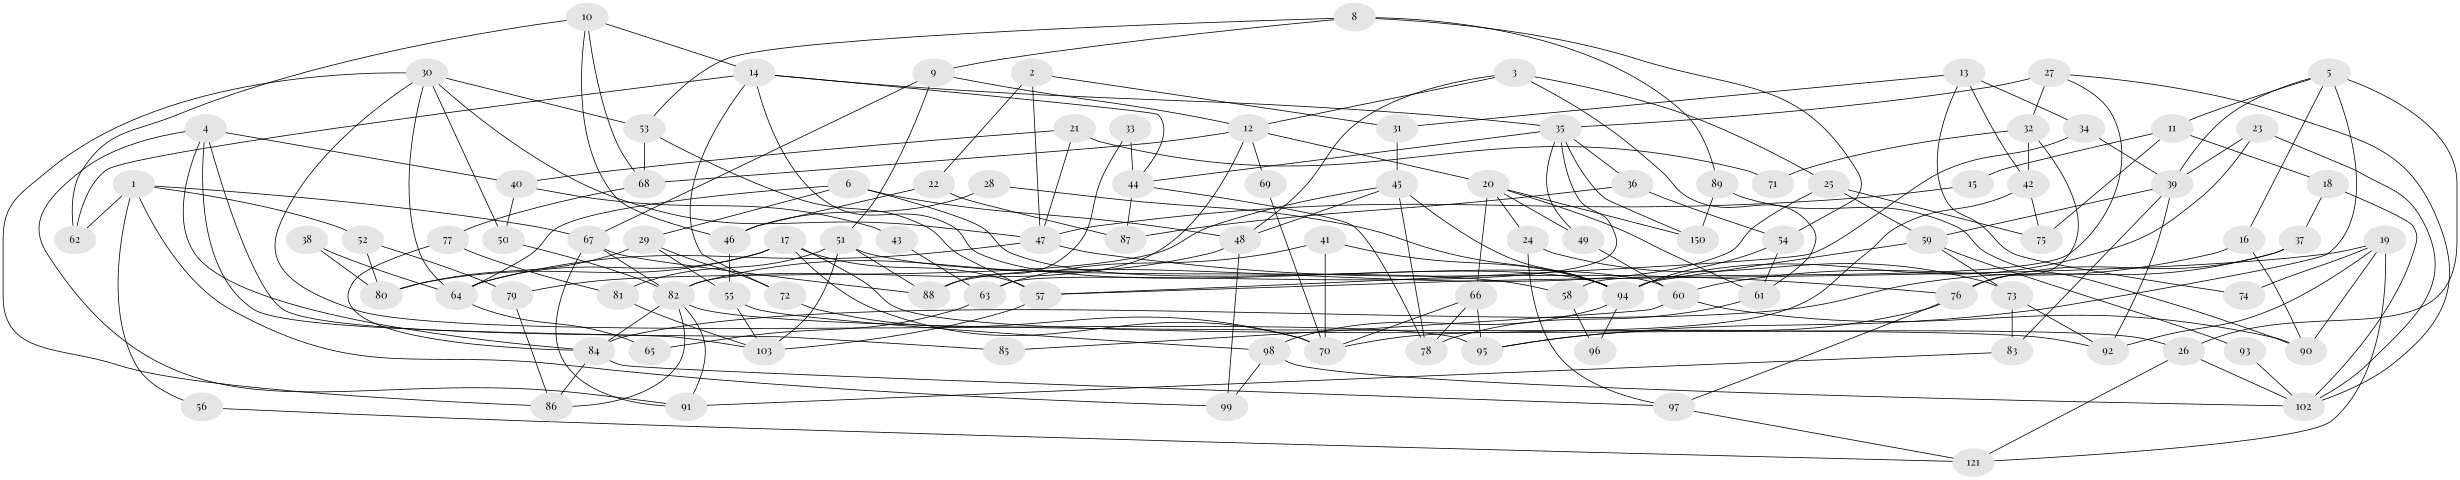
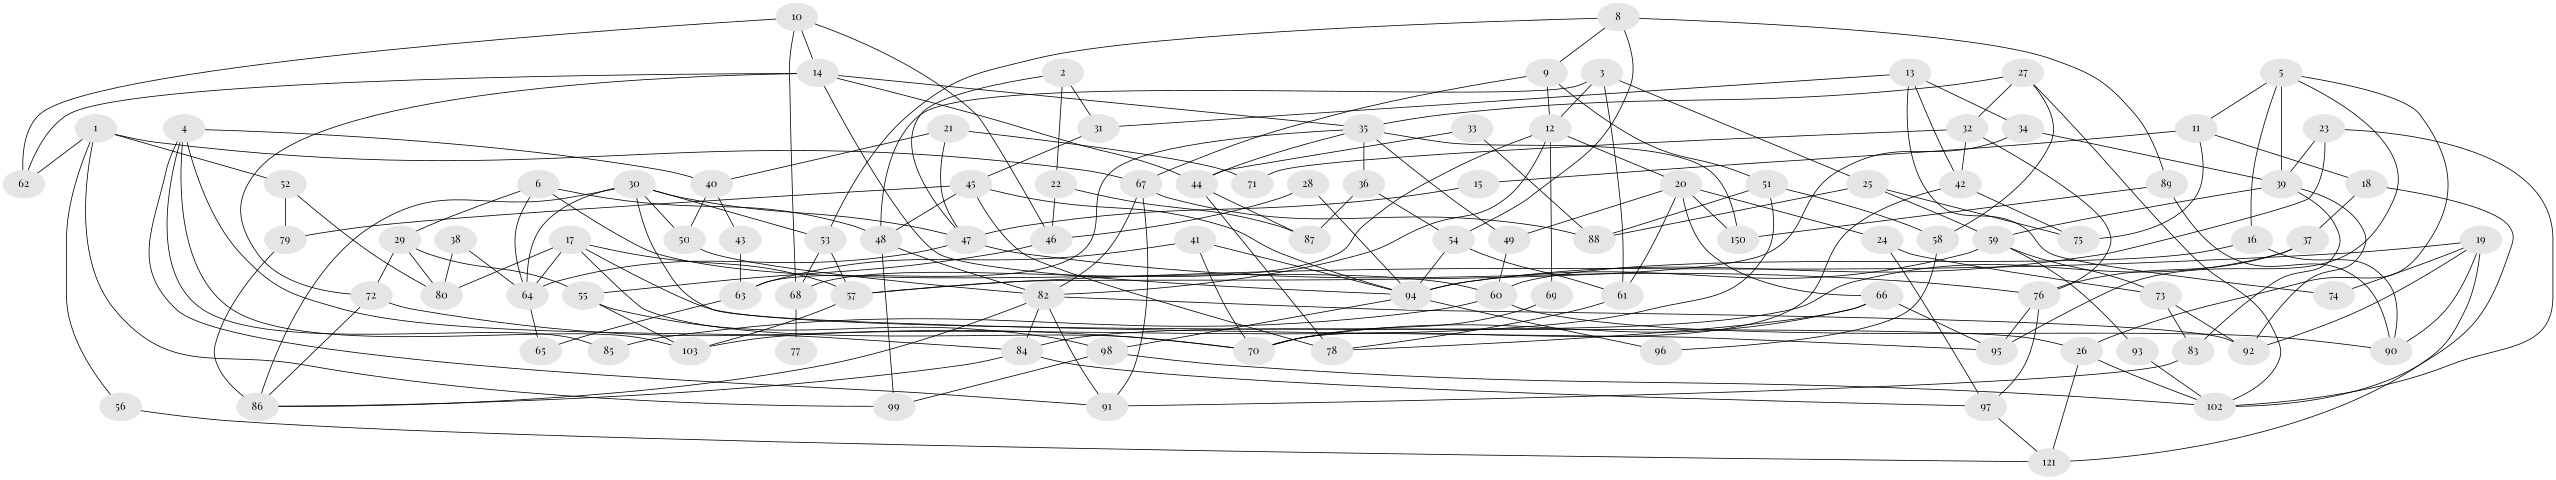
node "81": removed
edge "77" -- "84": removed
edge "72" -- "86": added
